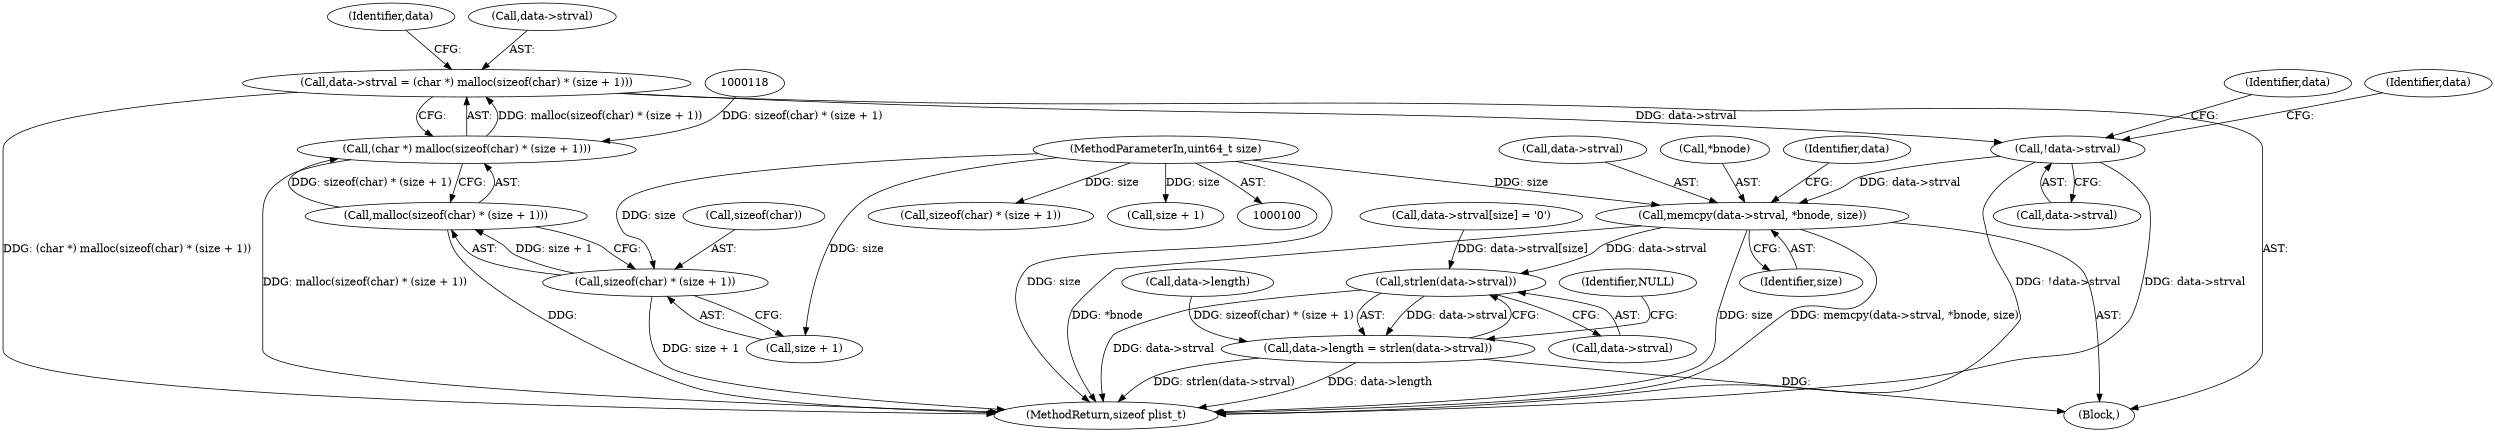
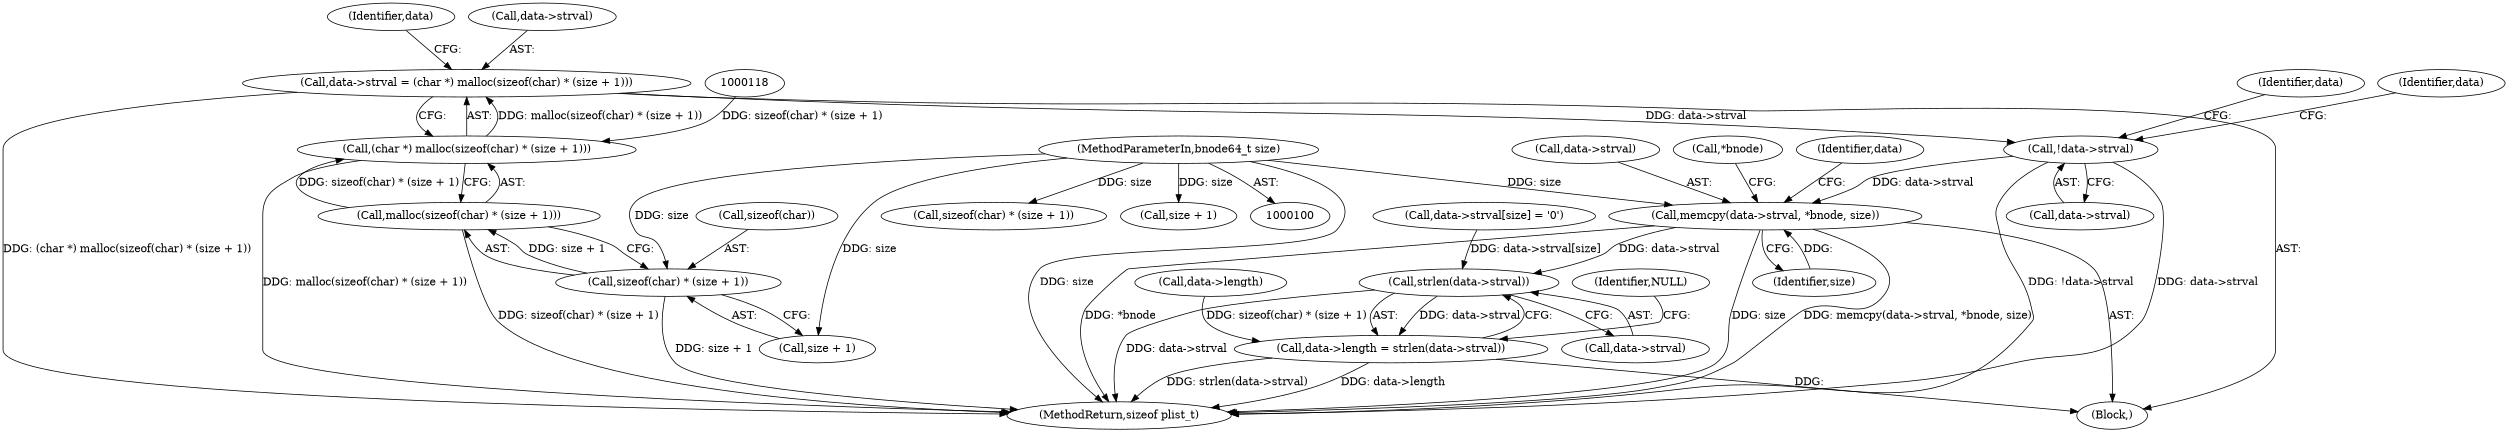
node "(MethodParameterIn,uint64_t size)": label "(MethodParameterIn,uint64_t size)" -> "(MethodParameterIn,bnode64_t size)"
edge "(Call,*bnode)" -> "(Call,memcpy(data->strval, *bnode, size))": label "AST: " -> "CFG: "
edge "(Identifier,size)" -> "(Call,memcpy(data->strval, *bnode, size))": label "AST: " -> "DDG: "
edge "(Call,malloc(sizeof(char) * (size + 1)))" -> "(MethodReturn,sizeof plist_t)": label "DDG: " -> "DDG: sizeof(char) * (size + 1)"
